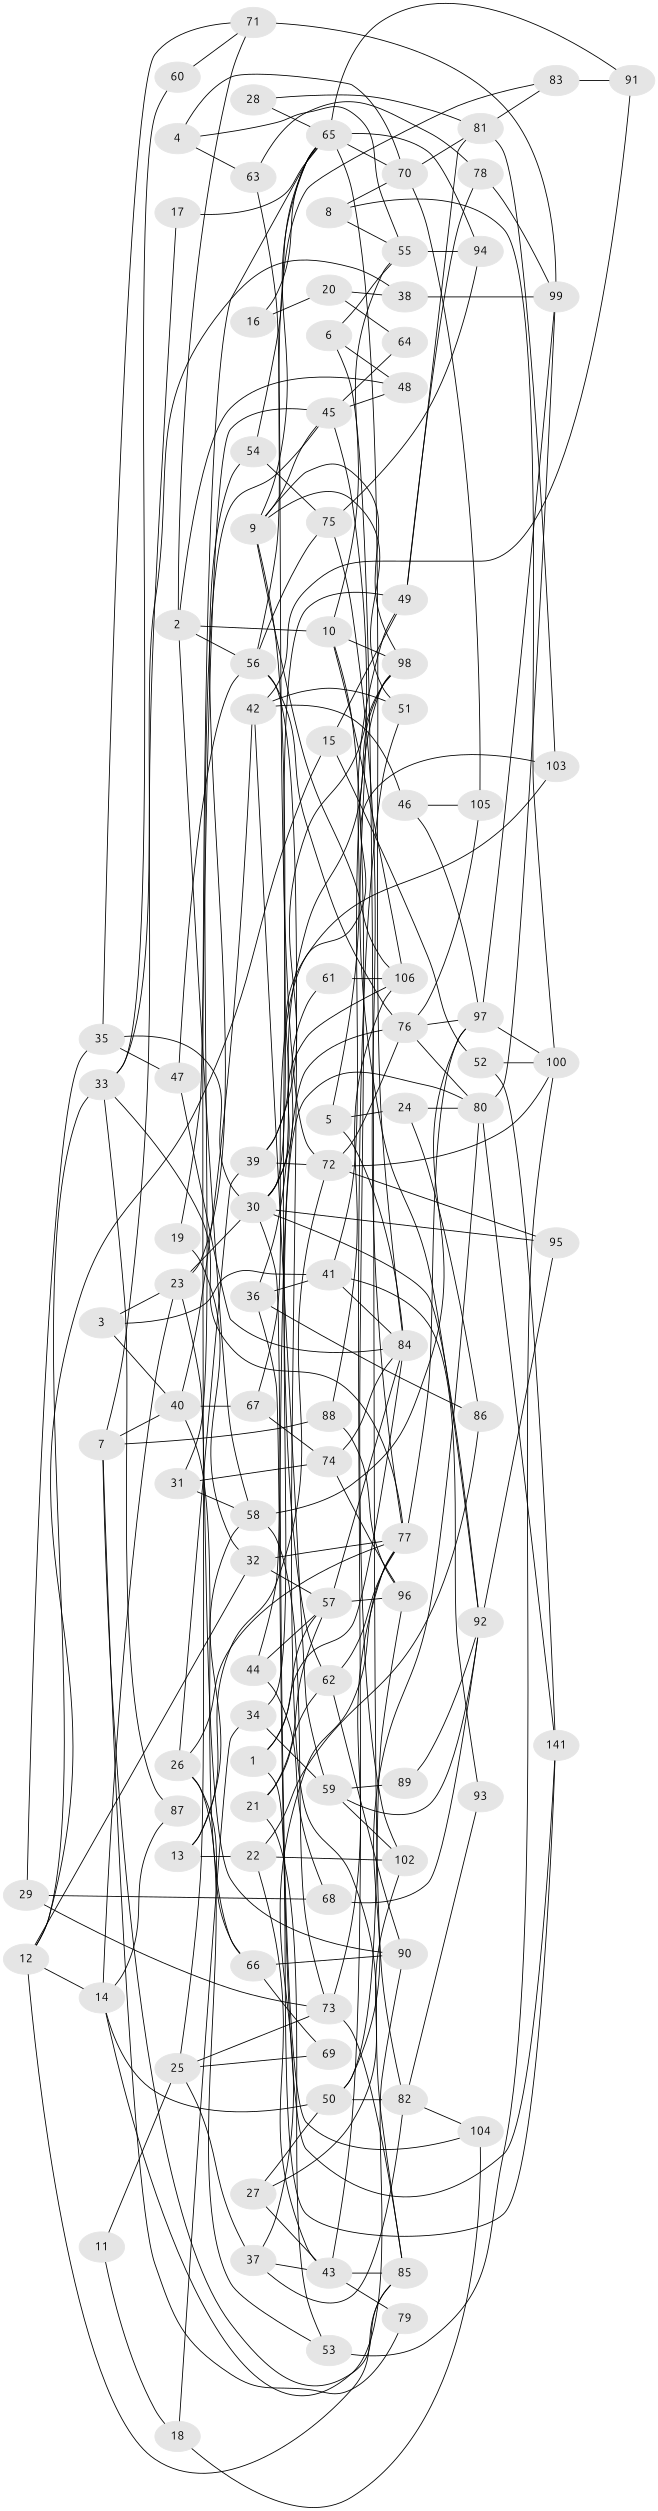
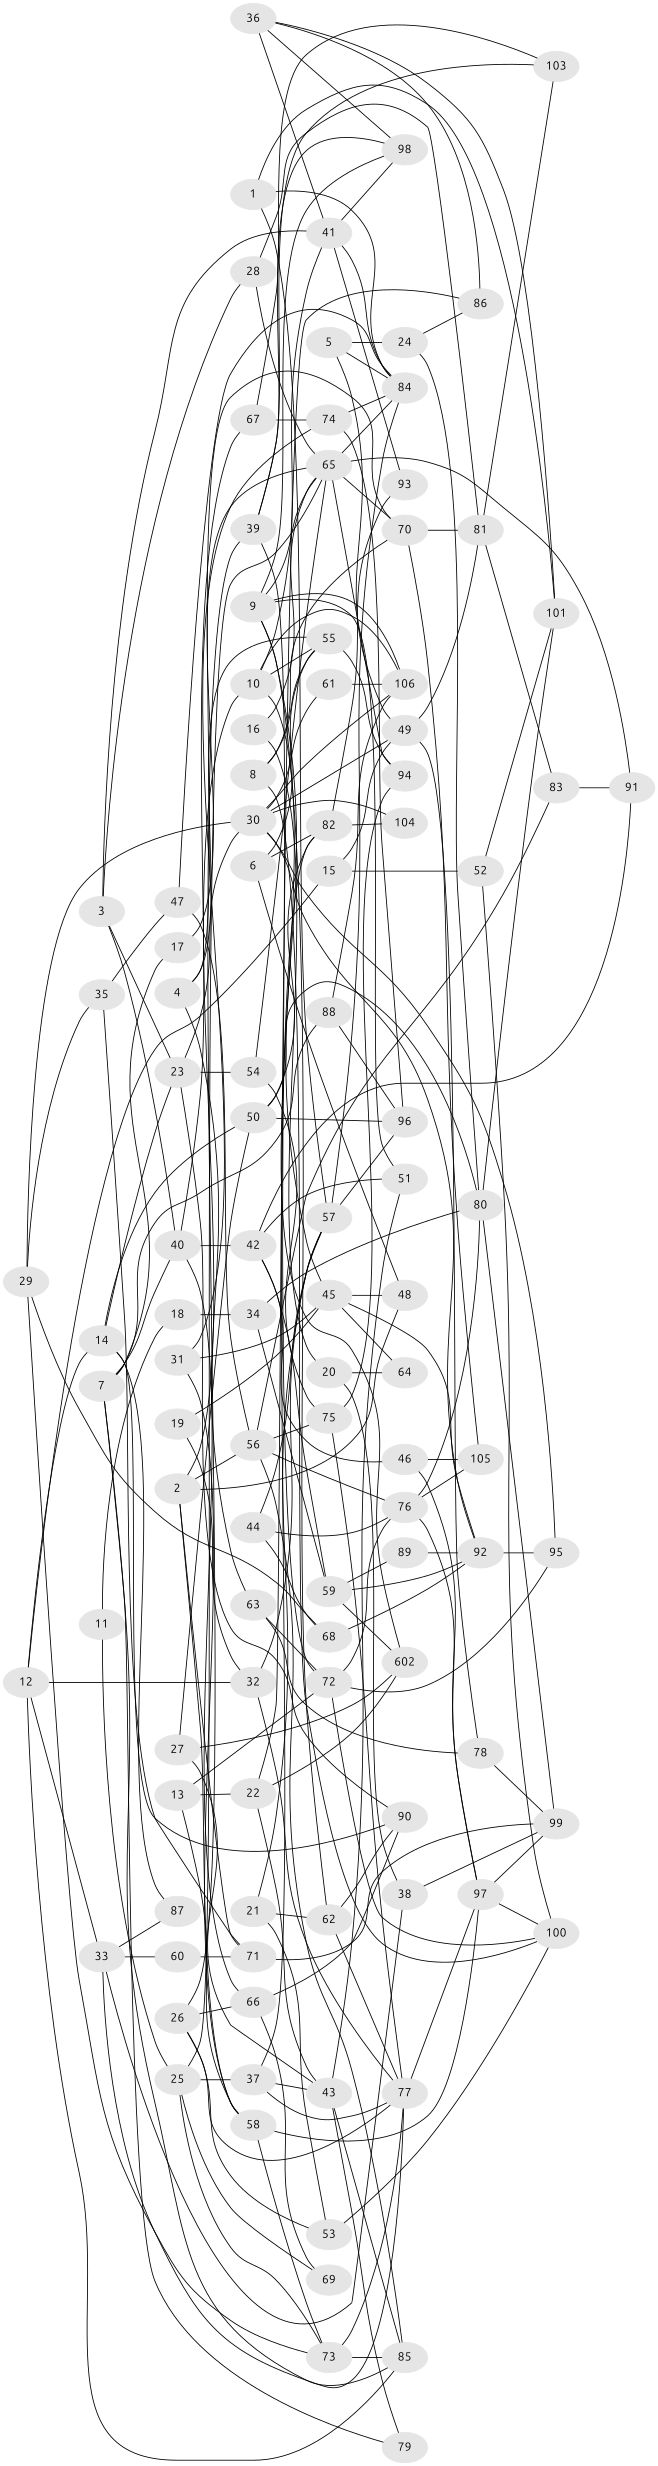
edge "28" -- "3": added
edge "10" -- "98": now "10" -- "41"
edge "35" -- "30": now "29" -- "30"
node "141": label "141" -> "101"
node "102": label "102" -> "602"
edge "104" -- "18": removed
